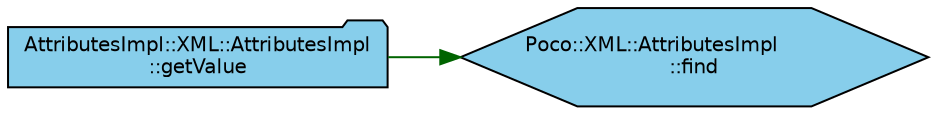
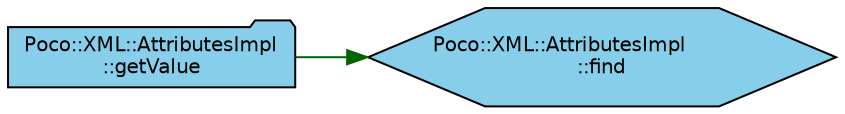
node "AttributesImpl::XML::AttributesImpl ::getValue": label "AttributesImpl::XML::AttributesImpl ::getValue" -> "Poco::XML::AttributesImpl ::getValue"
